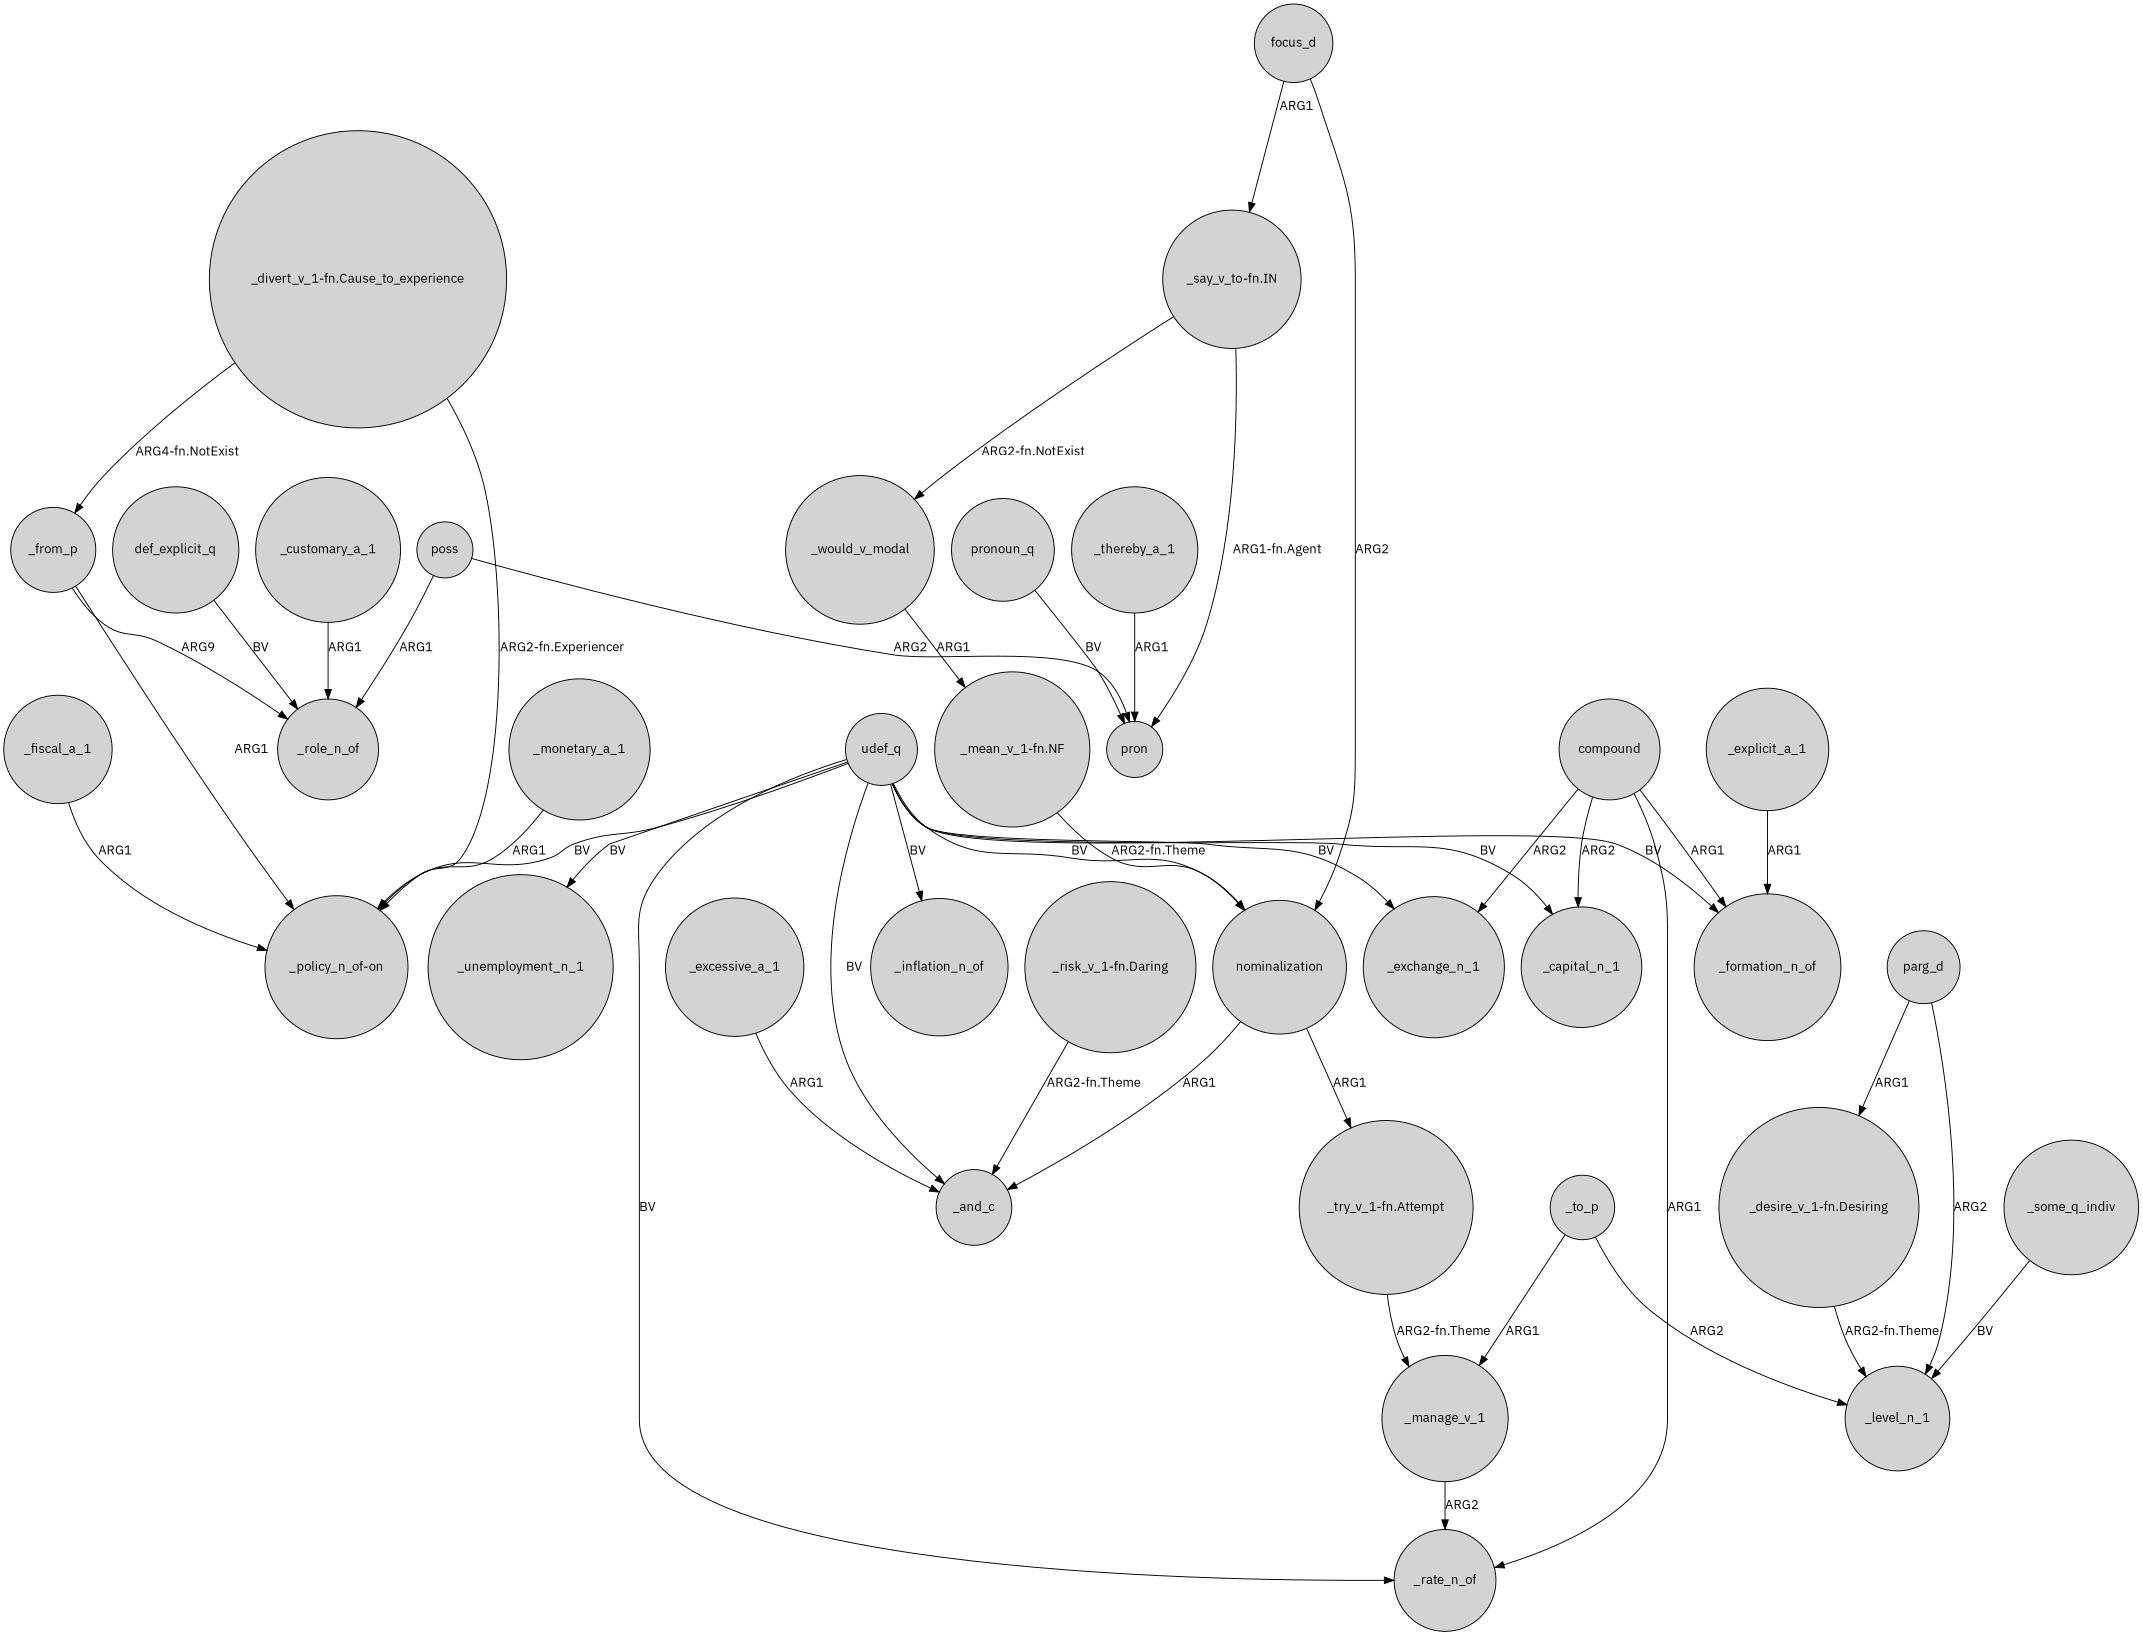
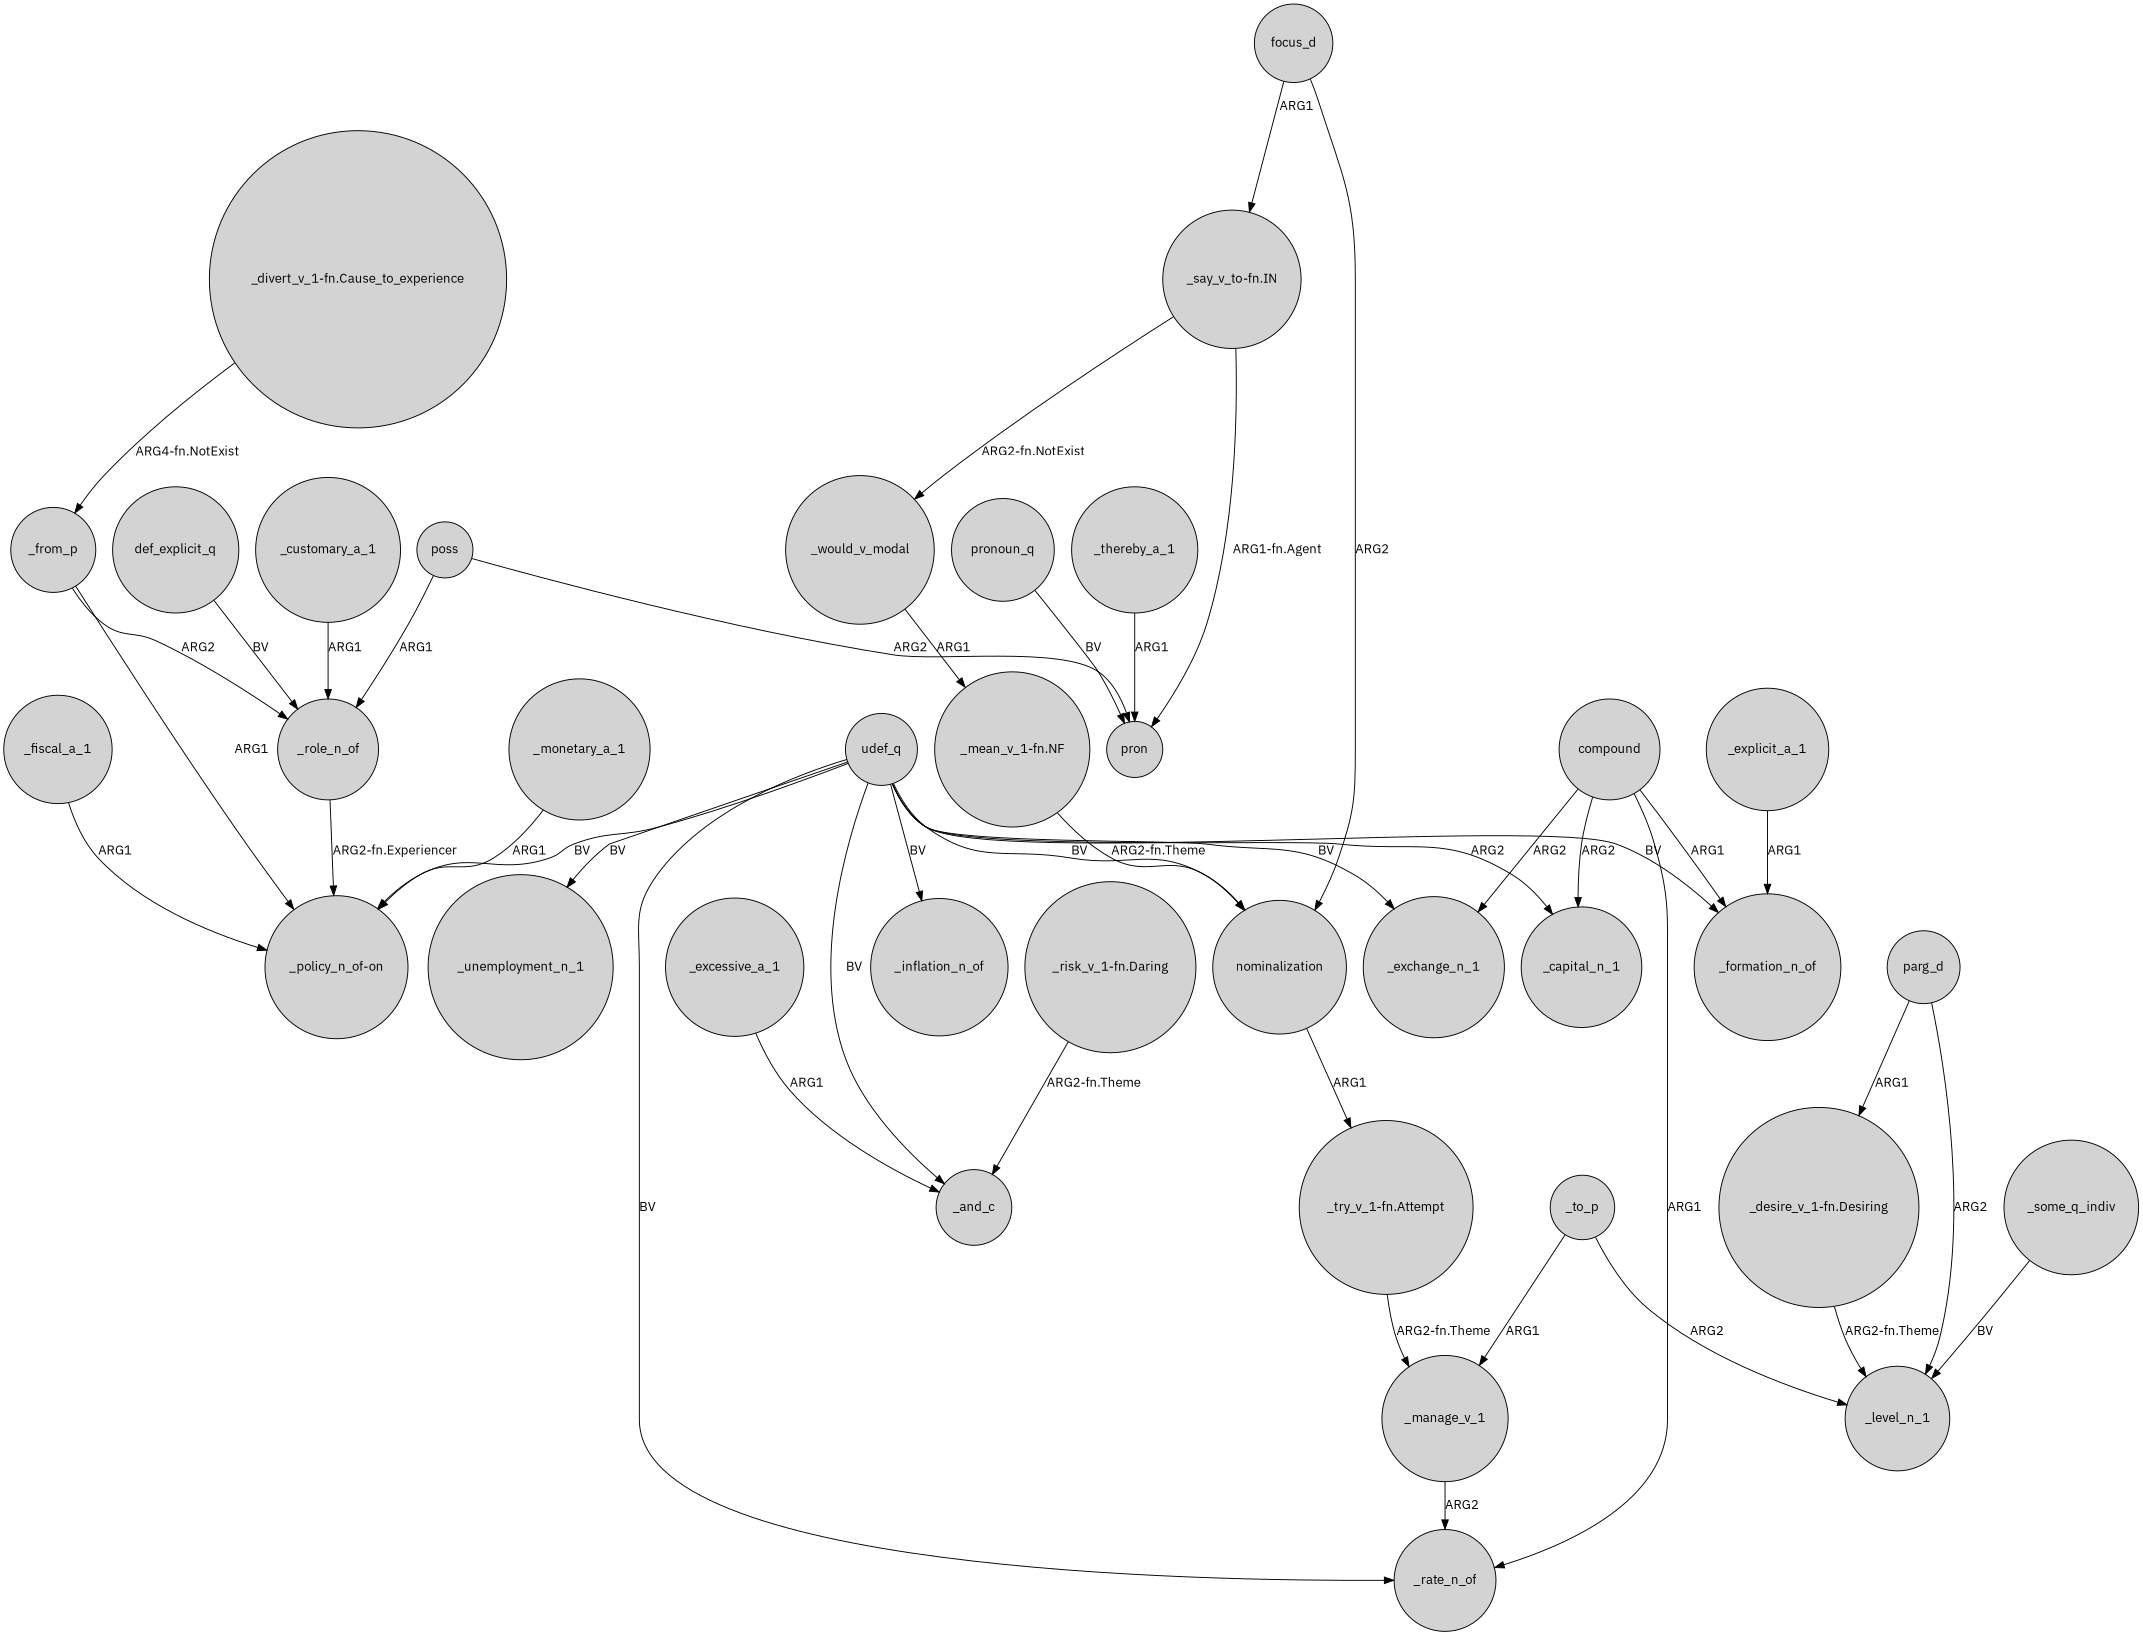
edge "_from_p" -> "_role_n_of": label "ARG9" -> "ARG2"
edge "_divert_v_1-fn.Cause_to_experience" -> "_policy_n_of-on": now "_role_n_of" -> "_policy_n_of-on"
edge "udef_q" -> "_capital_n_1": label "BV" -> "ARG2"
edge "nominalization" -> "_and_c": removed, label "ARG1"
